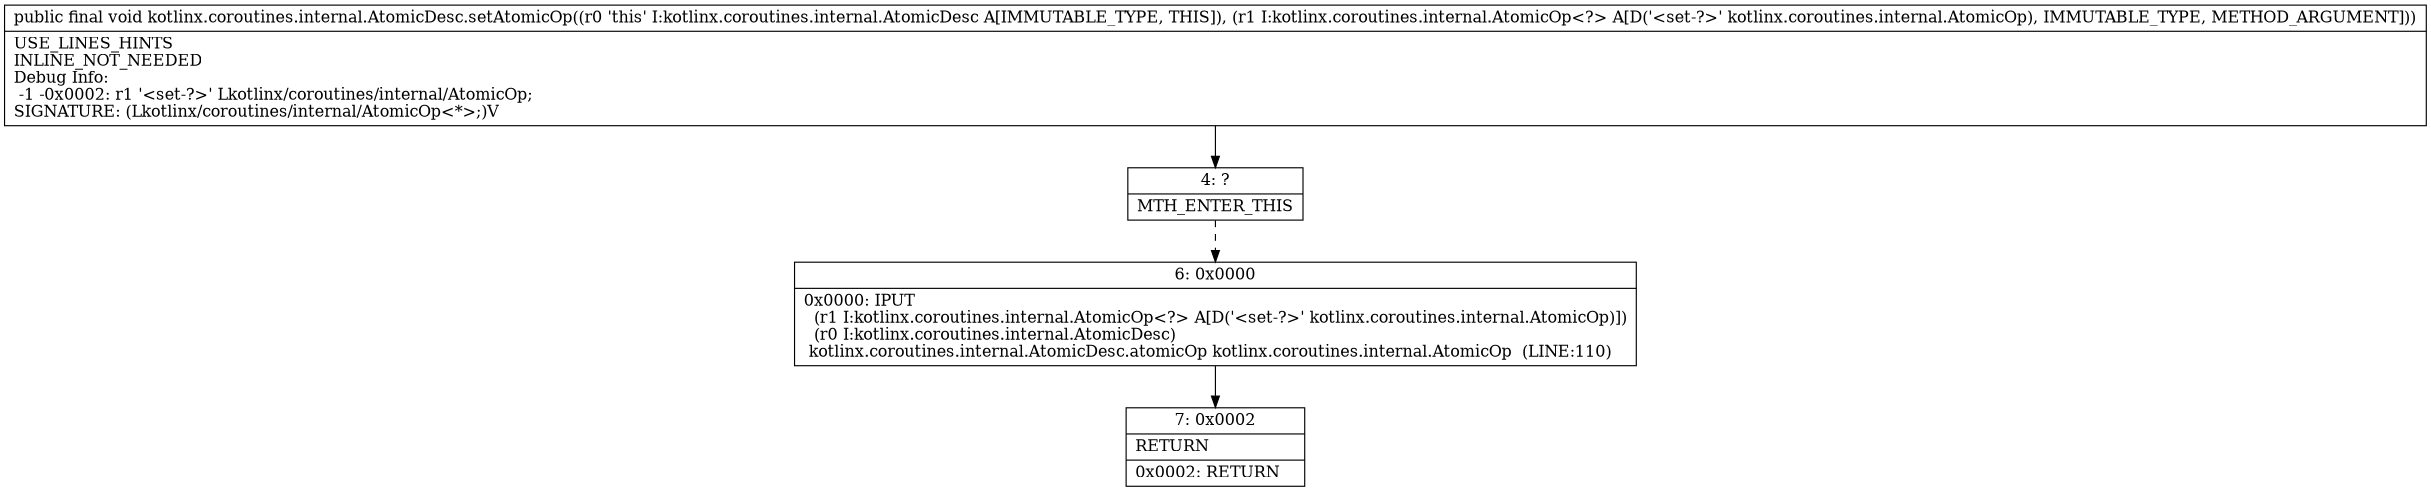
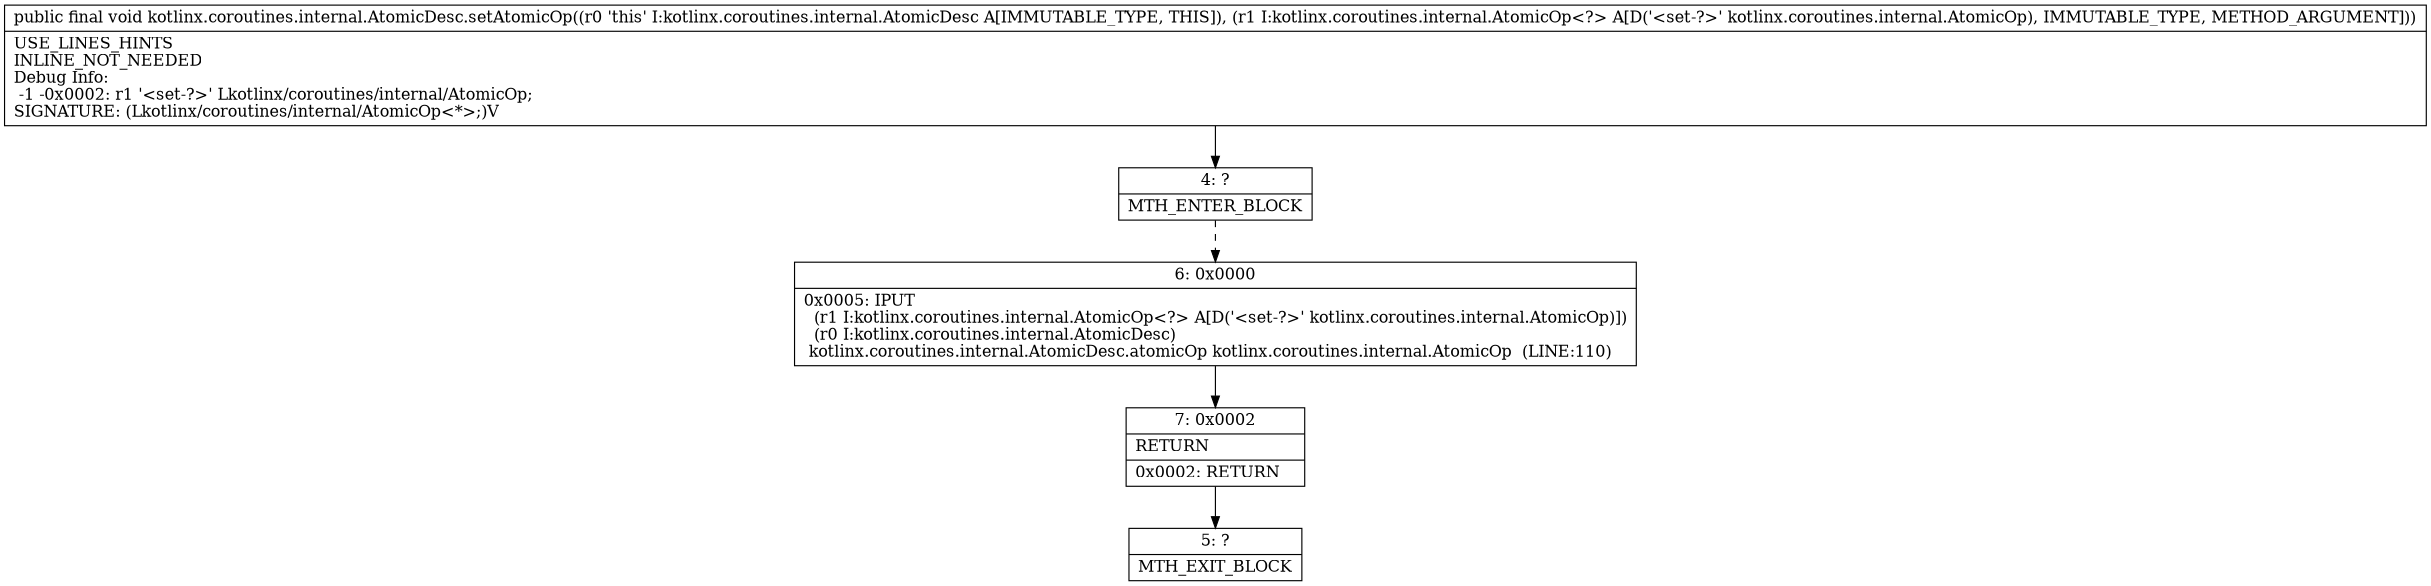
node "4: ?": text "MTH_ENTER_THIS" -> "MTH_ENTER_BLOCK"
node "6: 0x0000": text "0x0000: IPUT" -> "0x0005: IPUT"
node "5: ?": added
